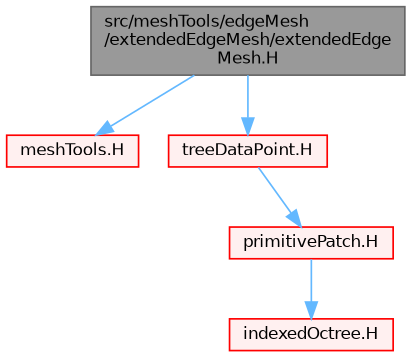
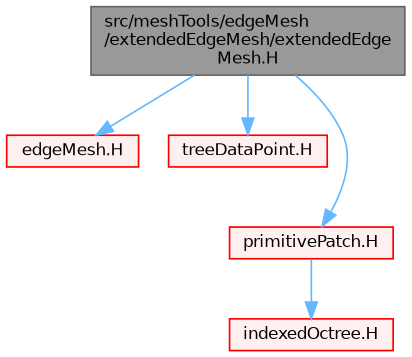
node "meshTools.H": label "meshTools.H" -> "edgeMesh.H"
edge "treeDataPoint.H" -> "primitivePatch.H": now "src/meshTools/edgeMesh /extendedEdgeMesh/extendedEdge Mesh.H" -> "primitivePatch.H"
